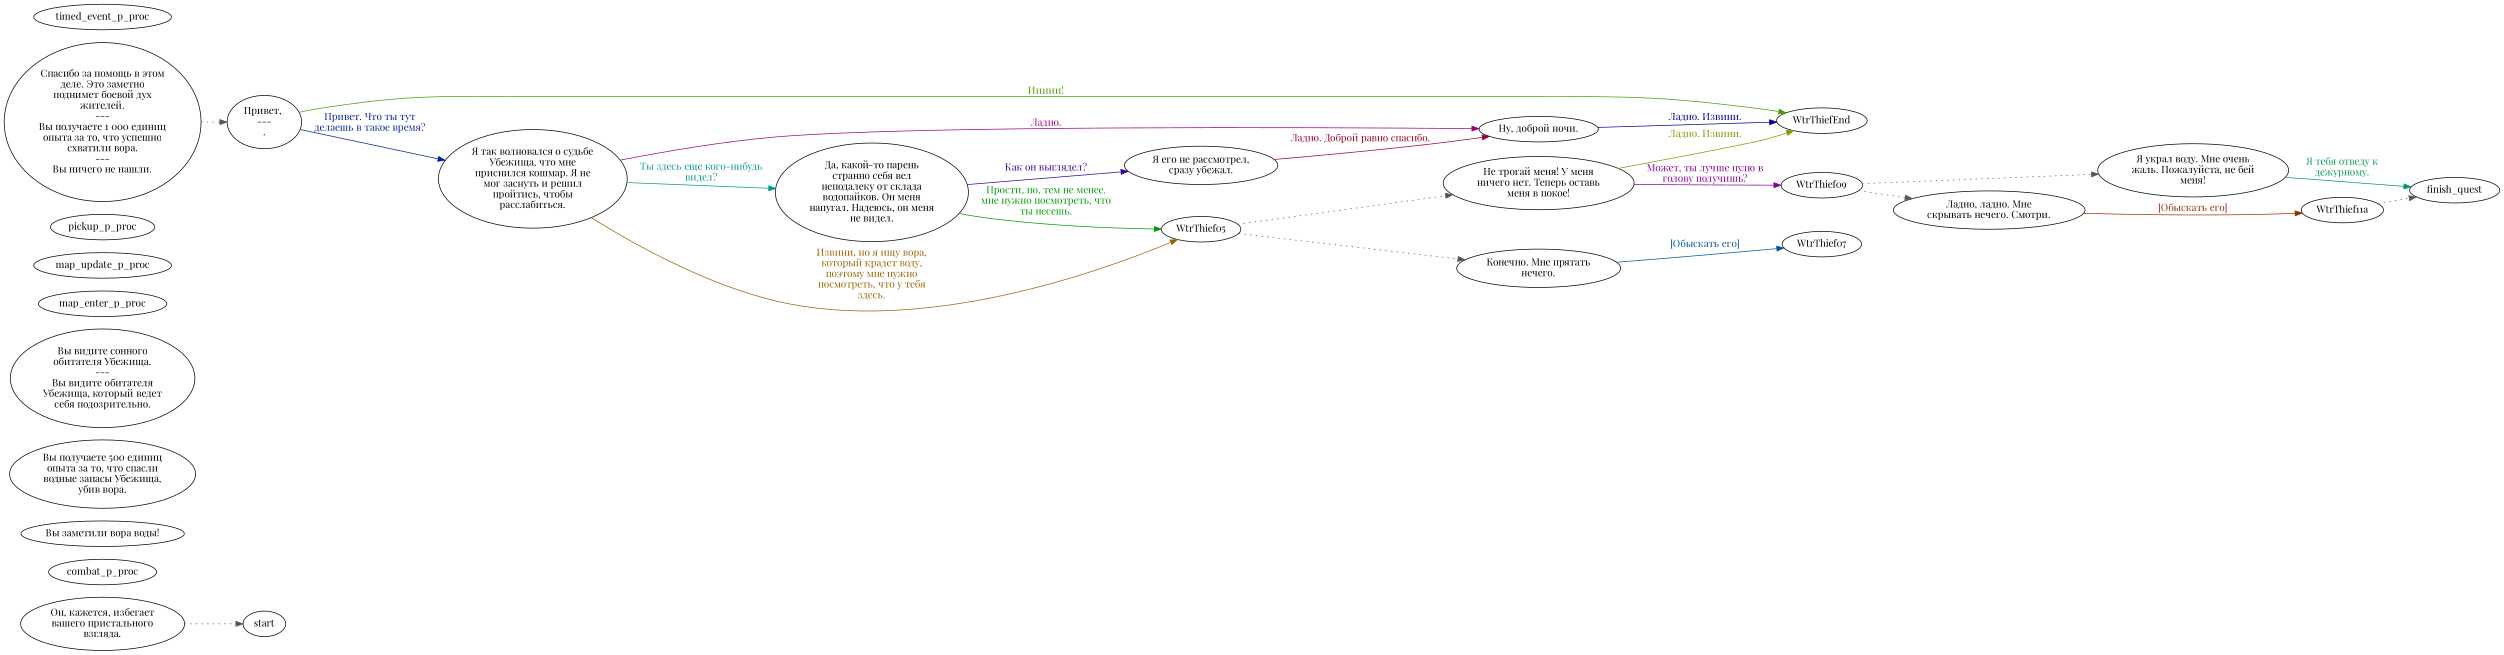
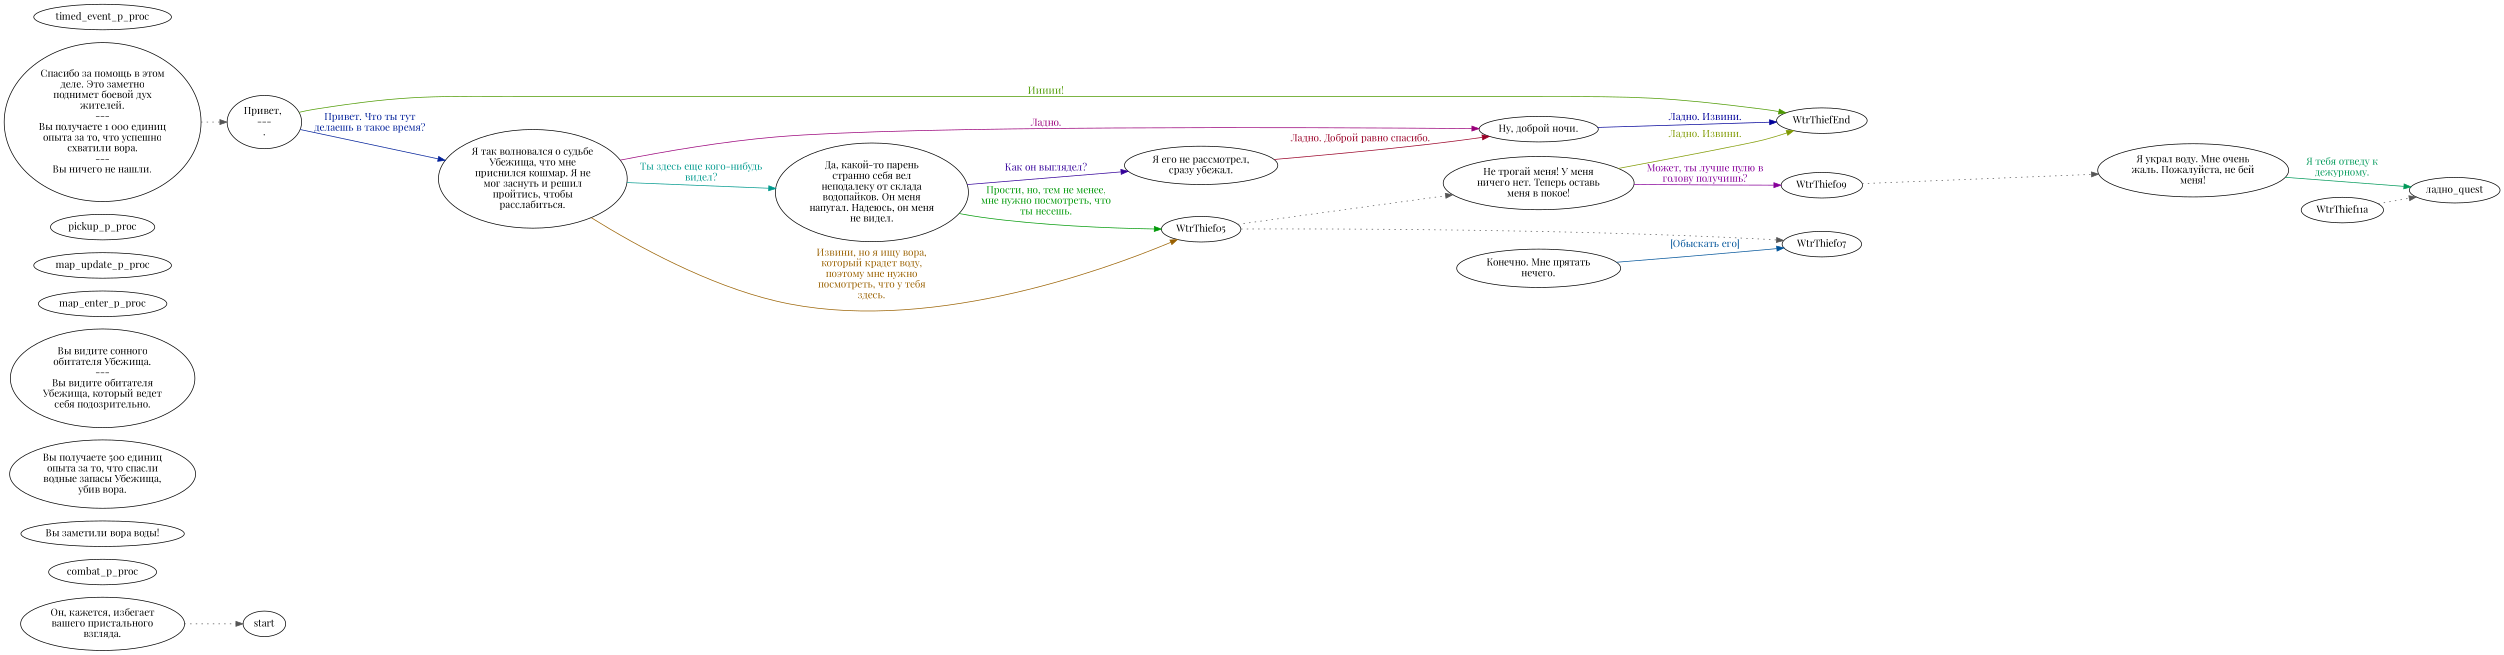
node "finish_quest": label "finish_quest" -> "ладно_quest"
node "Ладно, ладно. Мне скрывать нечего. Смотри.": removed
edge "WtrThief05" -> "Конечно. Мне прятать нечего.": now "WtrThief05" -> "WtrThief07"
